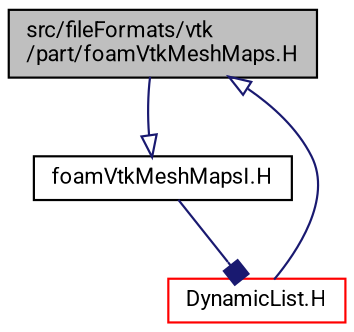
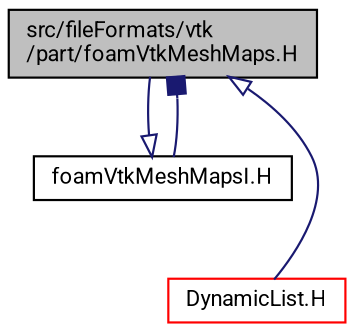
edge "foamVtkMeshMapsI.H" -> "DynamicList.H": now "foamVtkMeshMapsI.H" -> "src/fileFormats/vtk /part/foamVtkMeshMaps.H"
